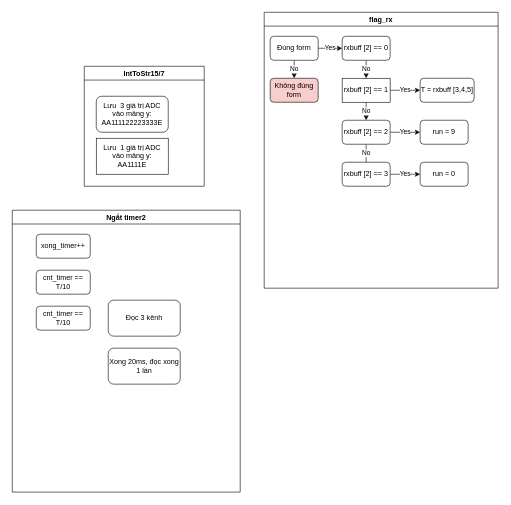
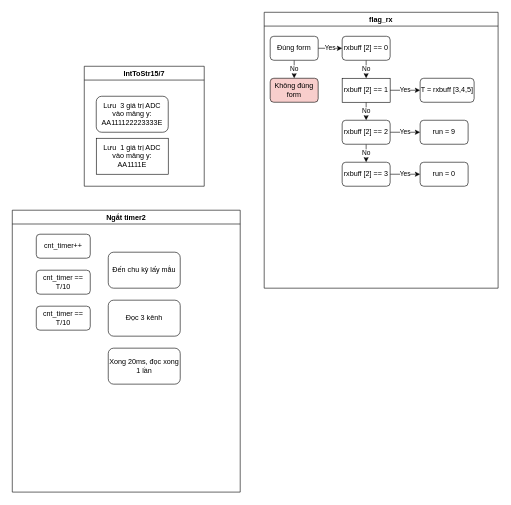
edge "rxbuff [2] == 2" -- "rxbuff [2] == 3": arrowhead none -> classic
node "xong_timer++": label "xong_timer++" -> "cnt_timer++"
node "Đến chu kỳ lấy mẫu": added
